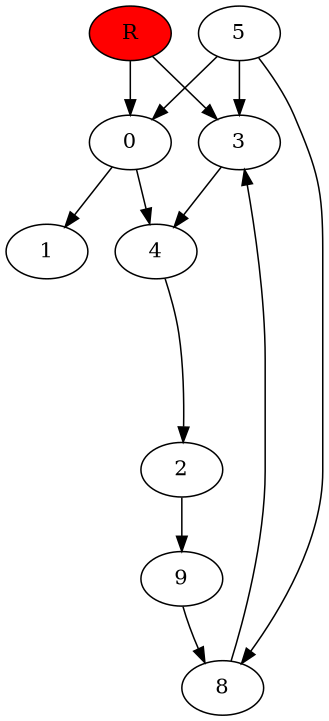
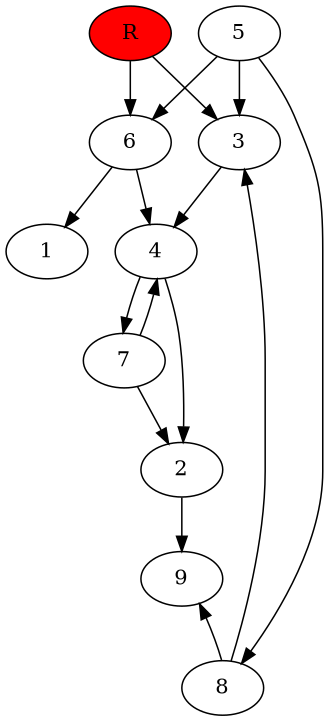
node "0": label "0" -> "6"
node "7": added
edge "9" -> "8": reversed
